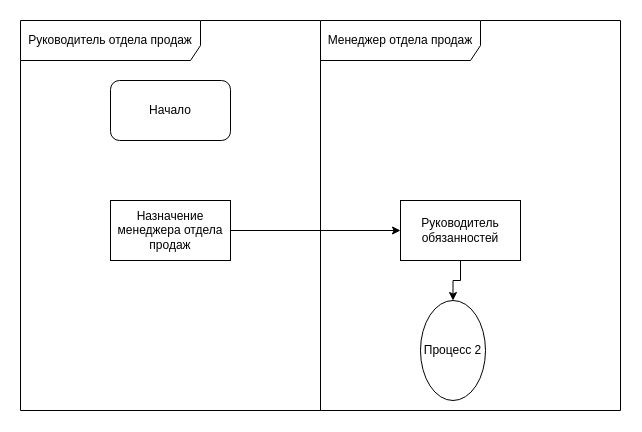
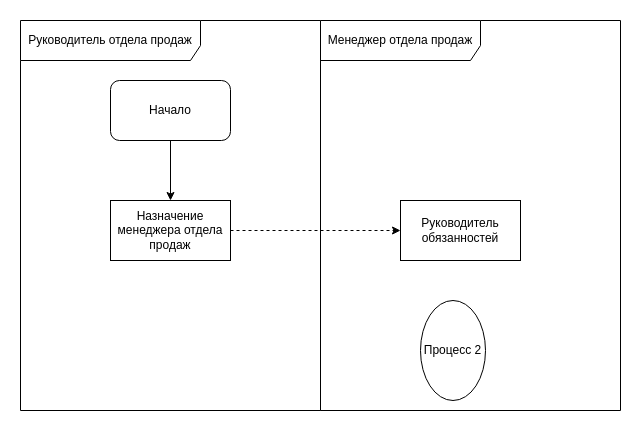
edge "Начало" -> "Назначение менеджера отдела продаж": added
edge "Назначение менеджера отдела продаж" -> "Руководитель обязанностей": style solid -> dashed
edge "Руководитель обязанностей" -> "Процесс 2": removed
